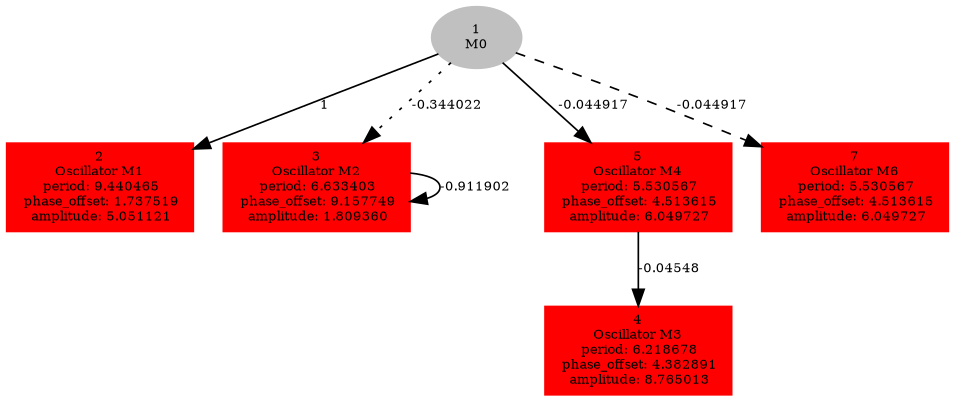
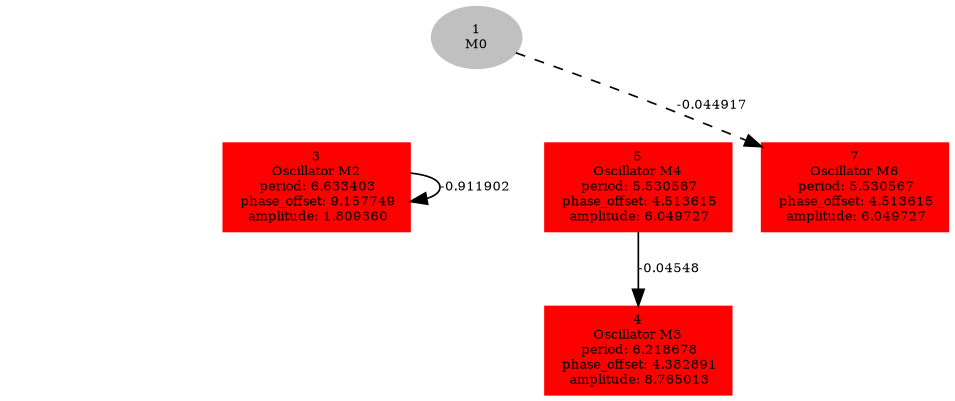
edge "1" -> "3": removed, label "-0.344022"
edge "1" -> "5": removed, label "-0.044917"
node "2": removed
